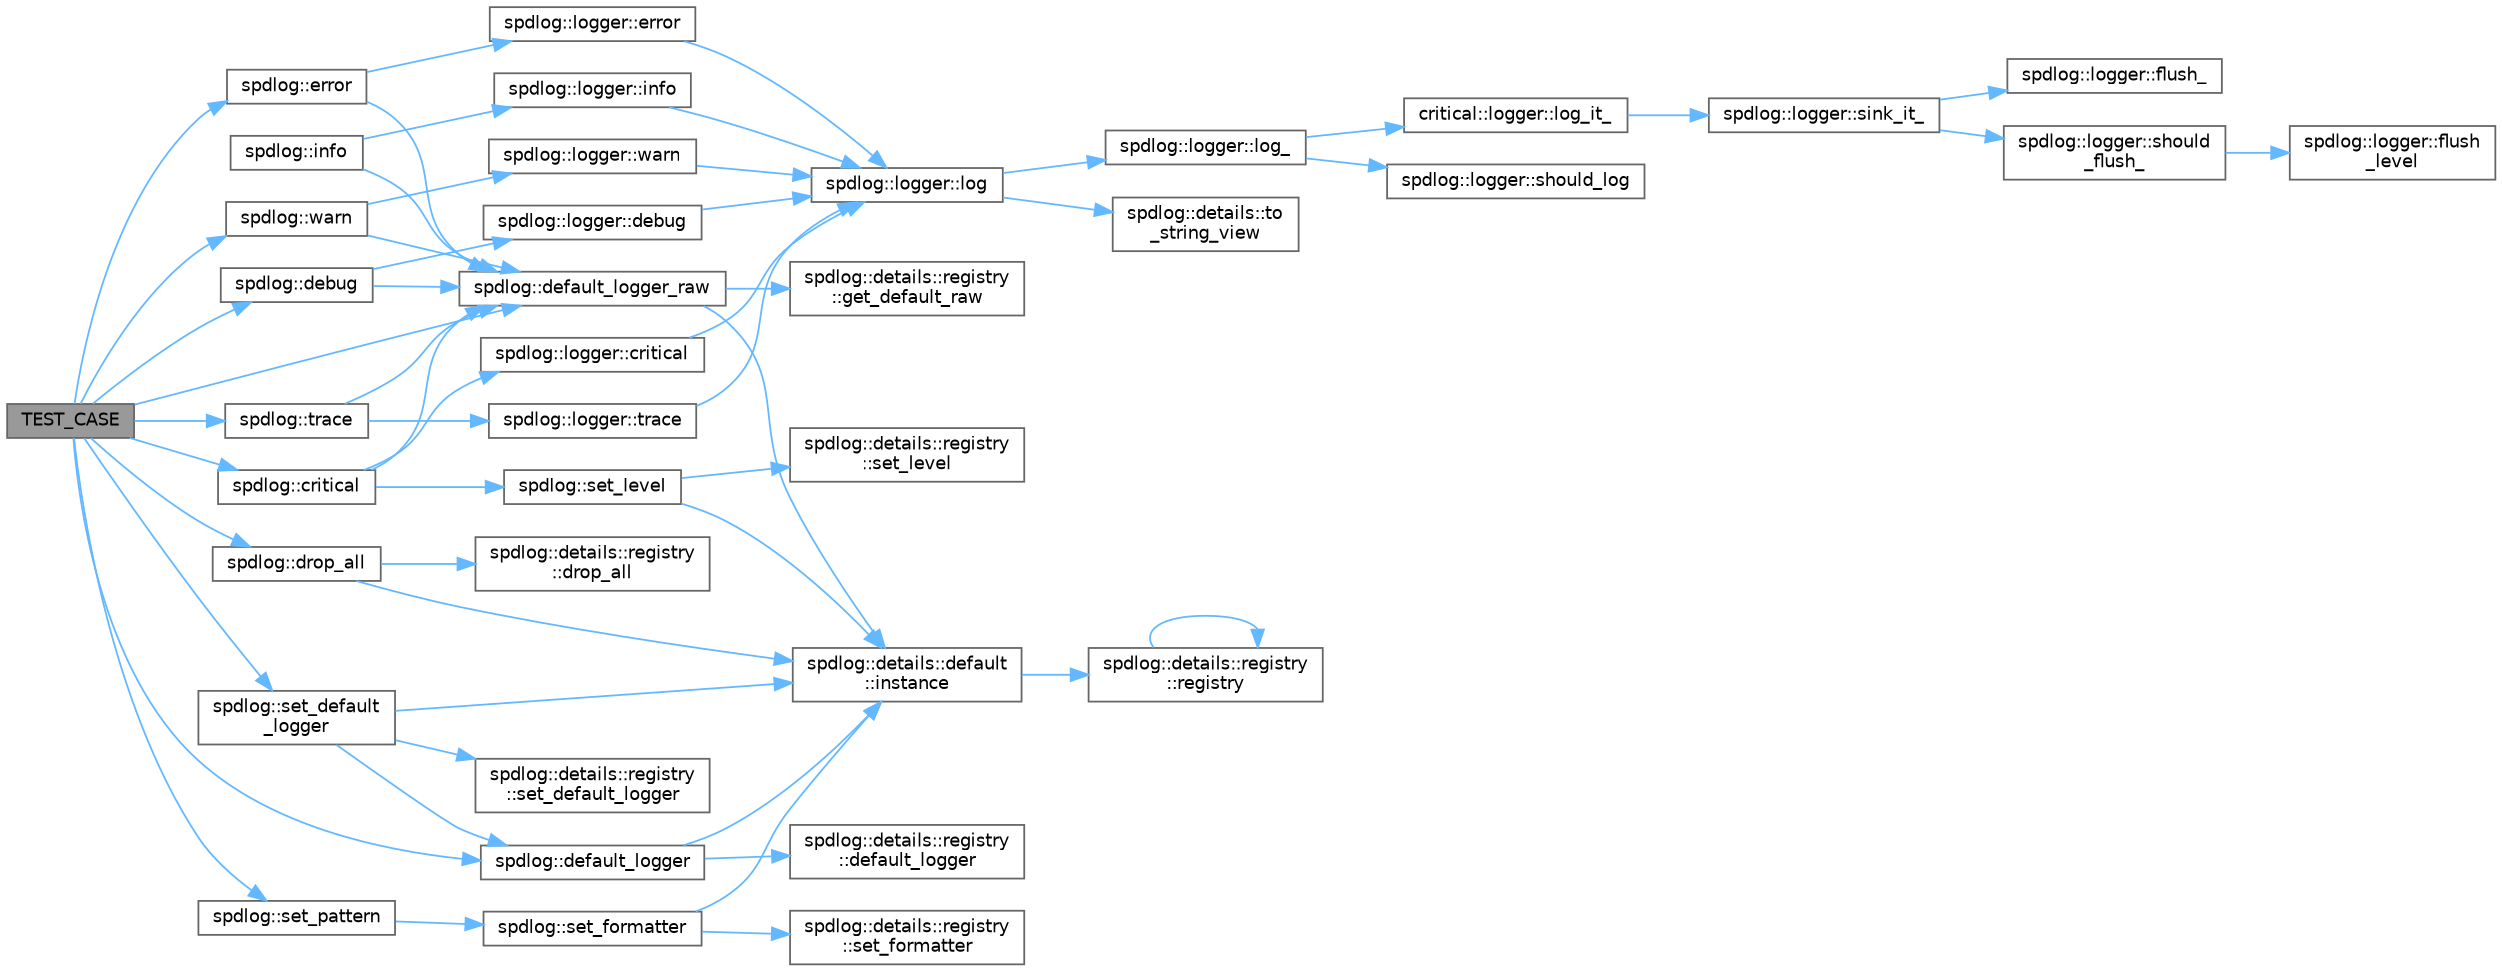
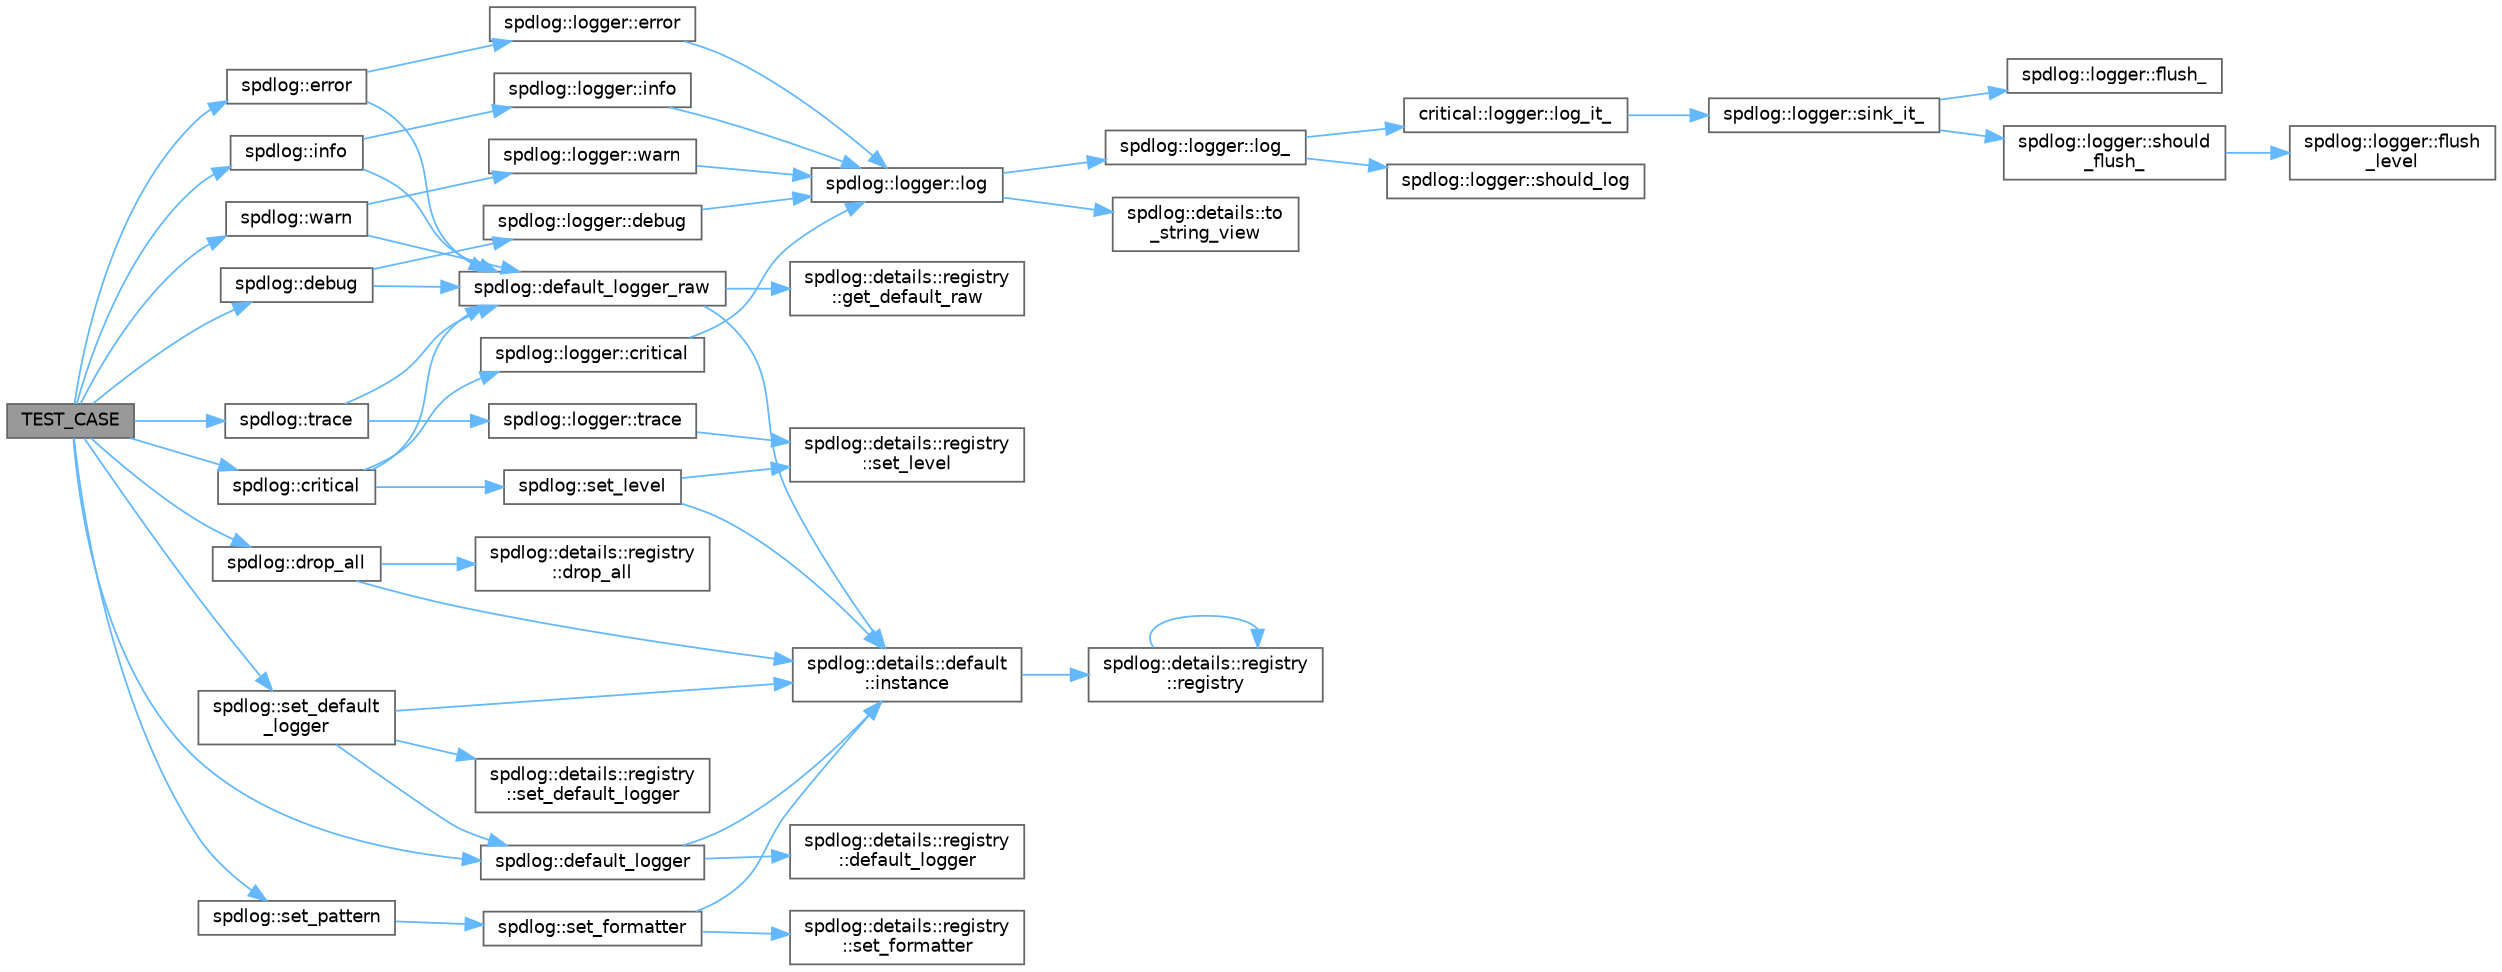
edge "spdlog::logger::trace" -> "spdlog::logger::log": now "spdlog::logger::trace" -> "spdlog::details::registry ::set_level"
edge "TEST_CASE" -> "spdlog::default_logger_raw": now "TEST_CASE" -> "spdlog::info"
